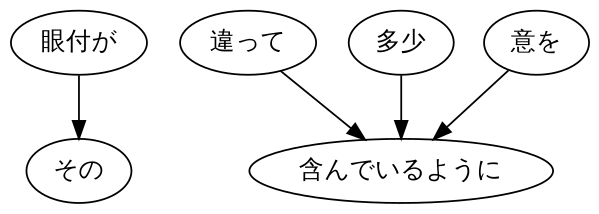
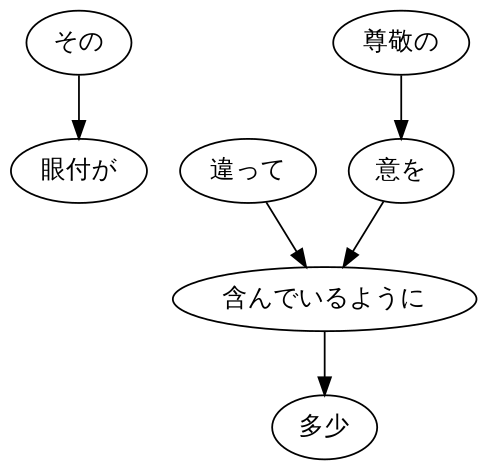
node "尊敬の": added
edge "眼付が" -> "その": reversed
edge "多少" -> "含んでいるように": reversed
